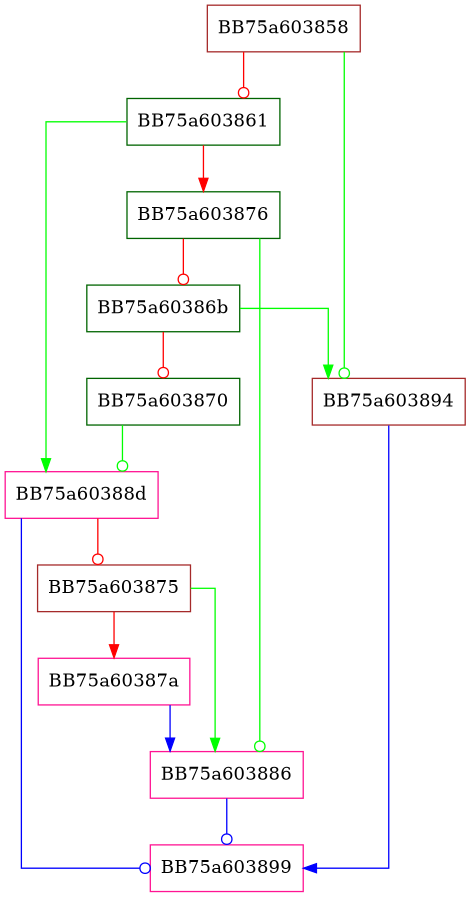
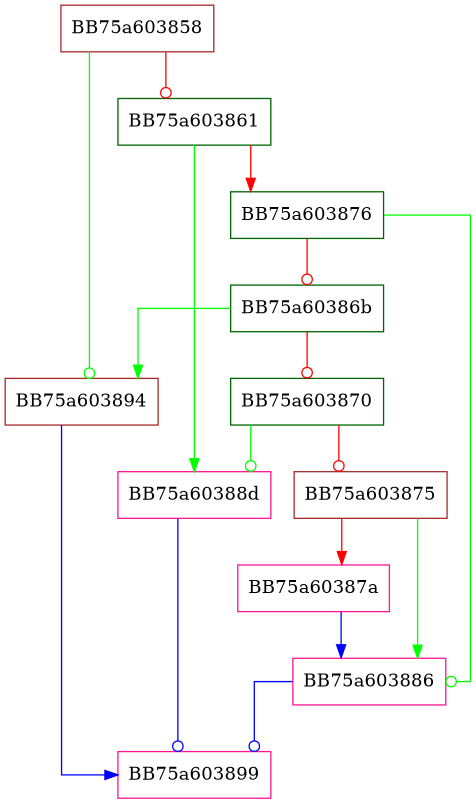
edge "BB75a60388d" -> "BB75a603875": now "BB75a603870" -> "BB75a603875"
